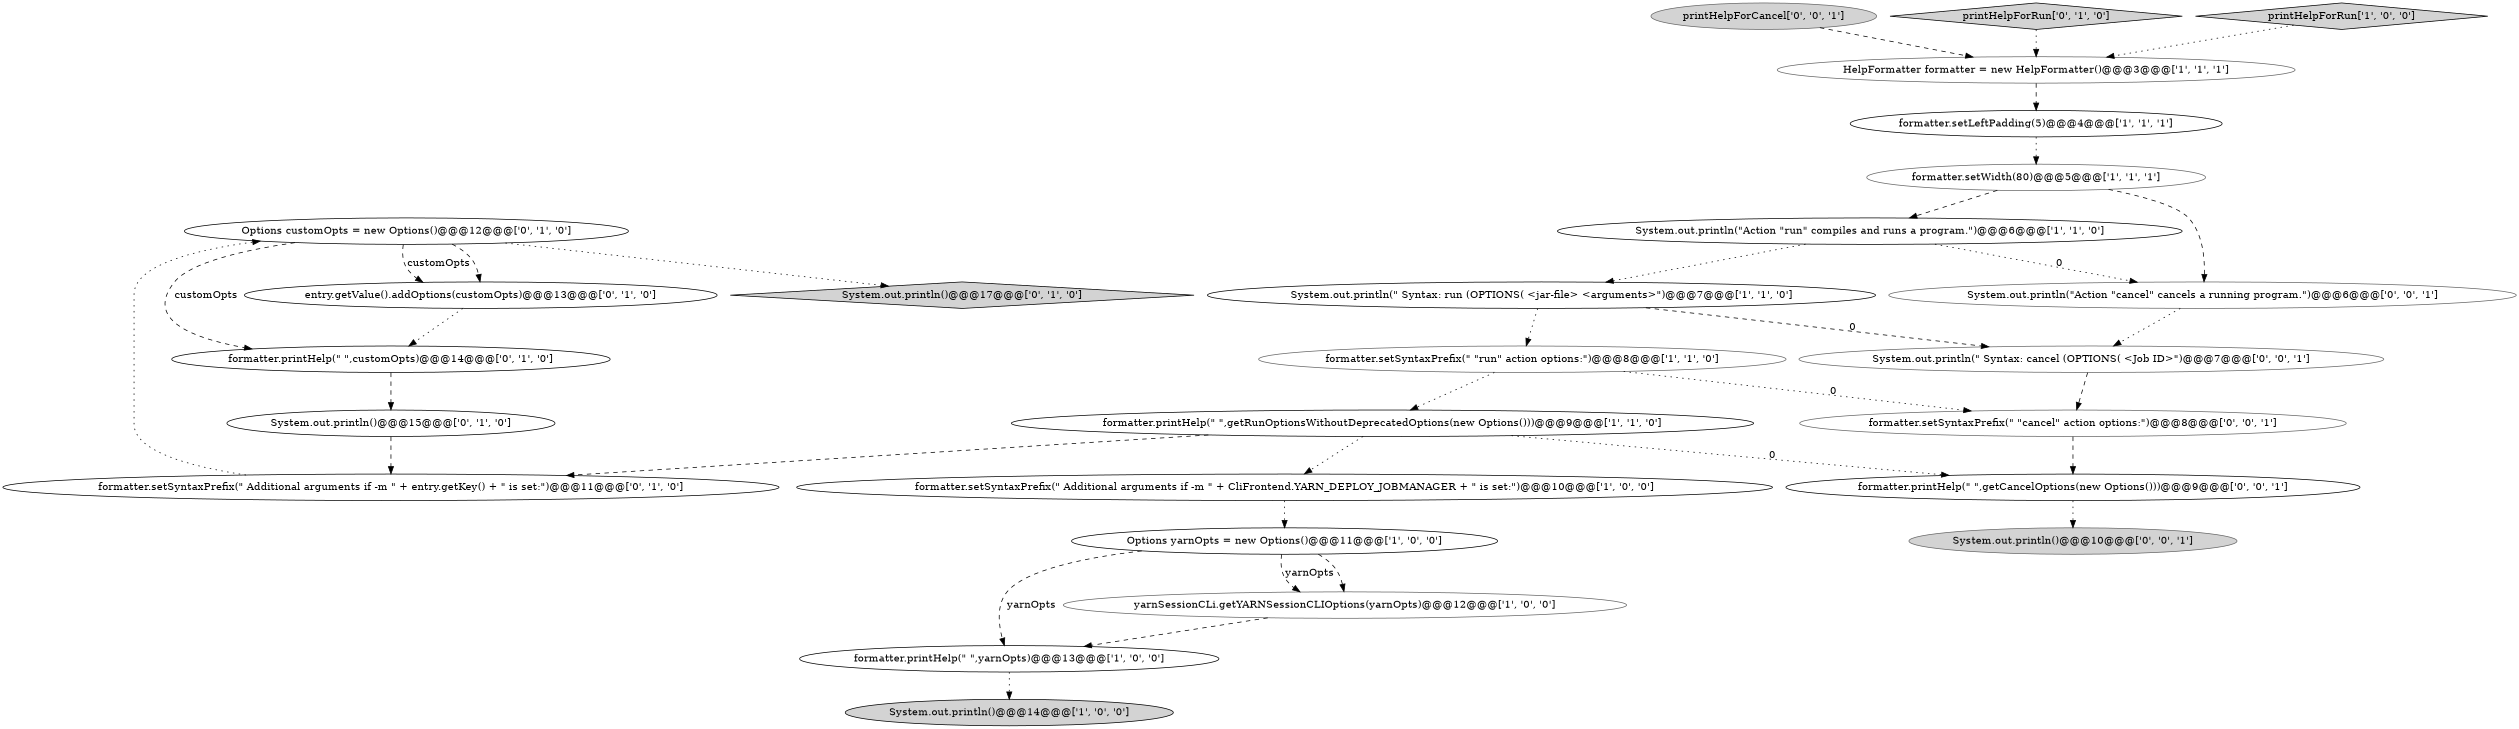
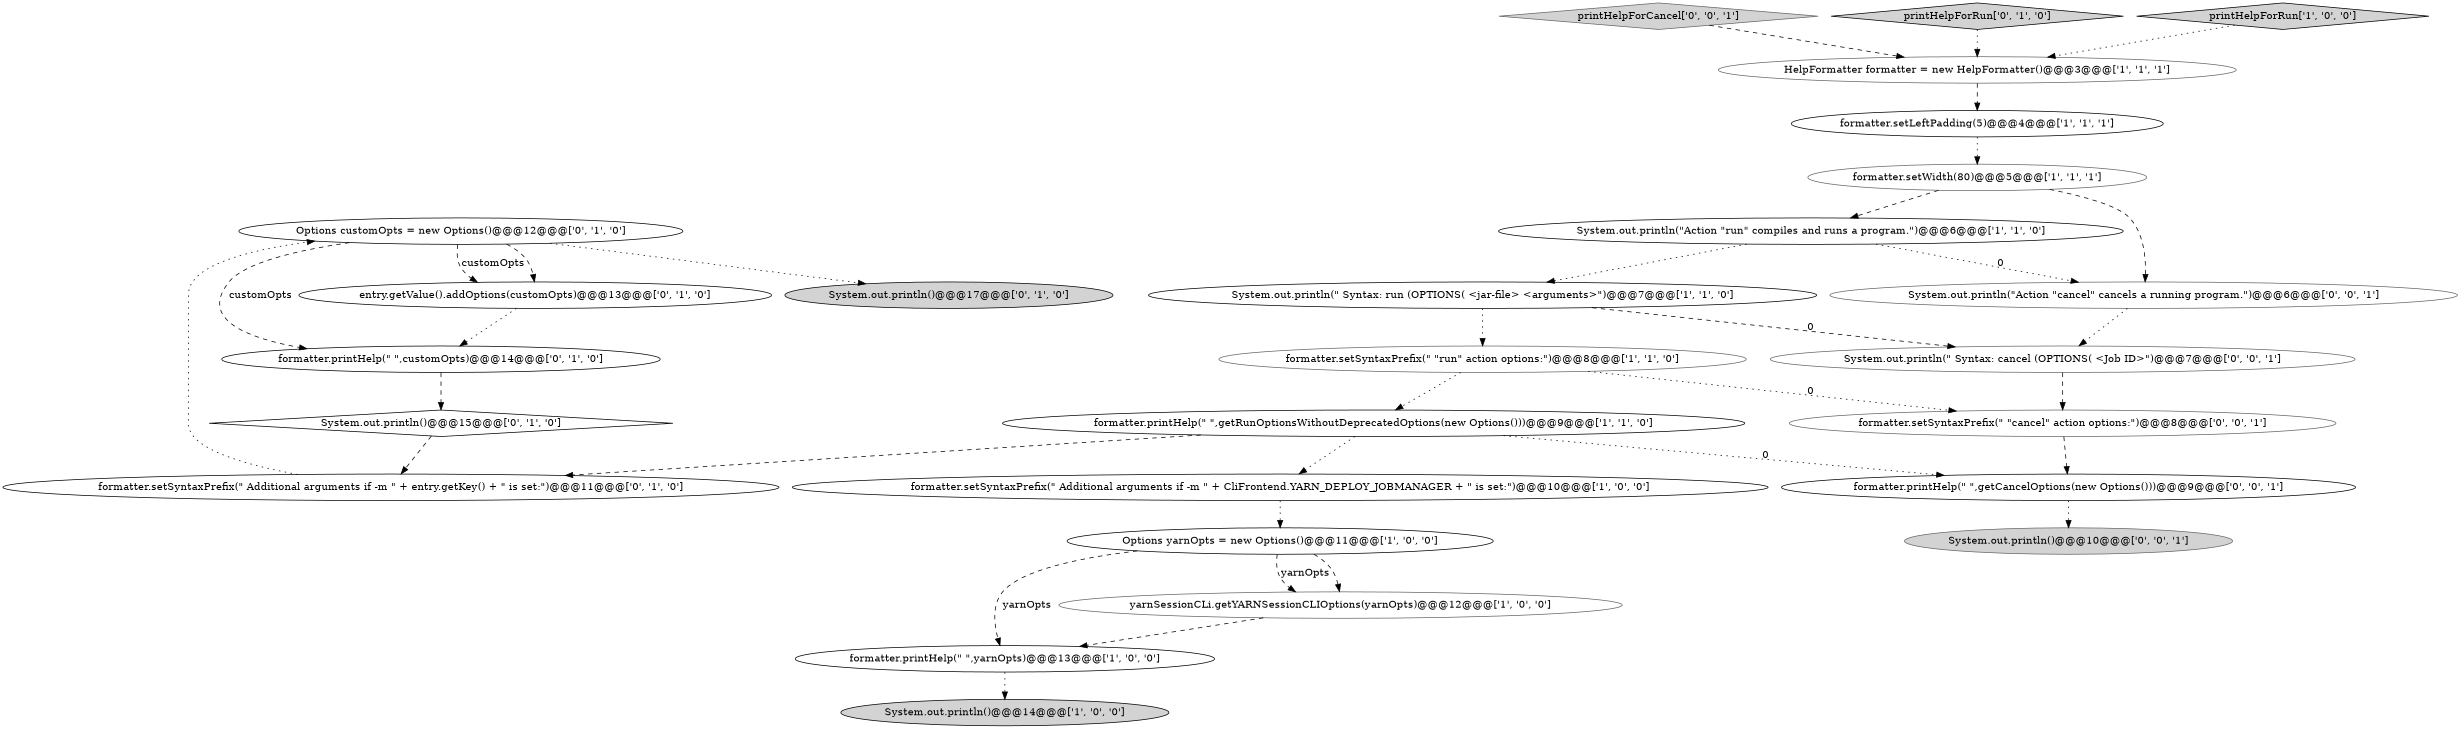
node "printHelpForCancel['0', '0', '1']": shape ellipse -> diamond
node "System.out.println()@@@17@@@['0', '1', '0']": shape diamond -> ellipse
node "System.out.println()@@@15@@@['0', '1', '0']": shape ellipse -> diamond
